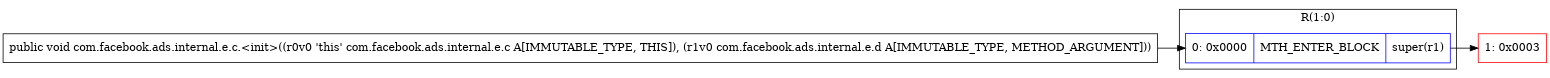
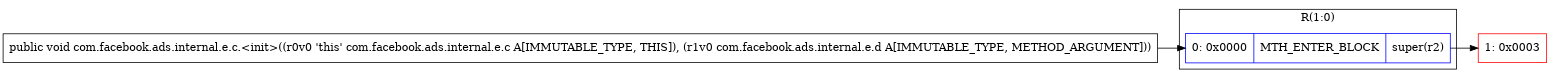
node "0: 0x0000": text "super(r1)" -> "super(r2)"
